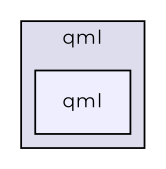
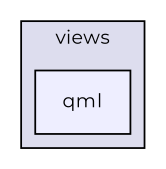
cluster "qml": label "qml" -> "views"
